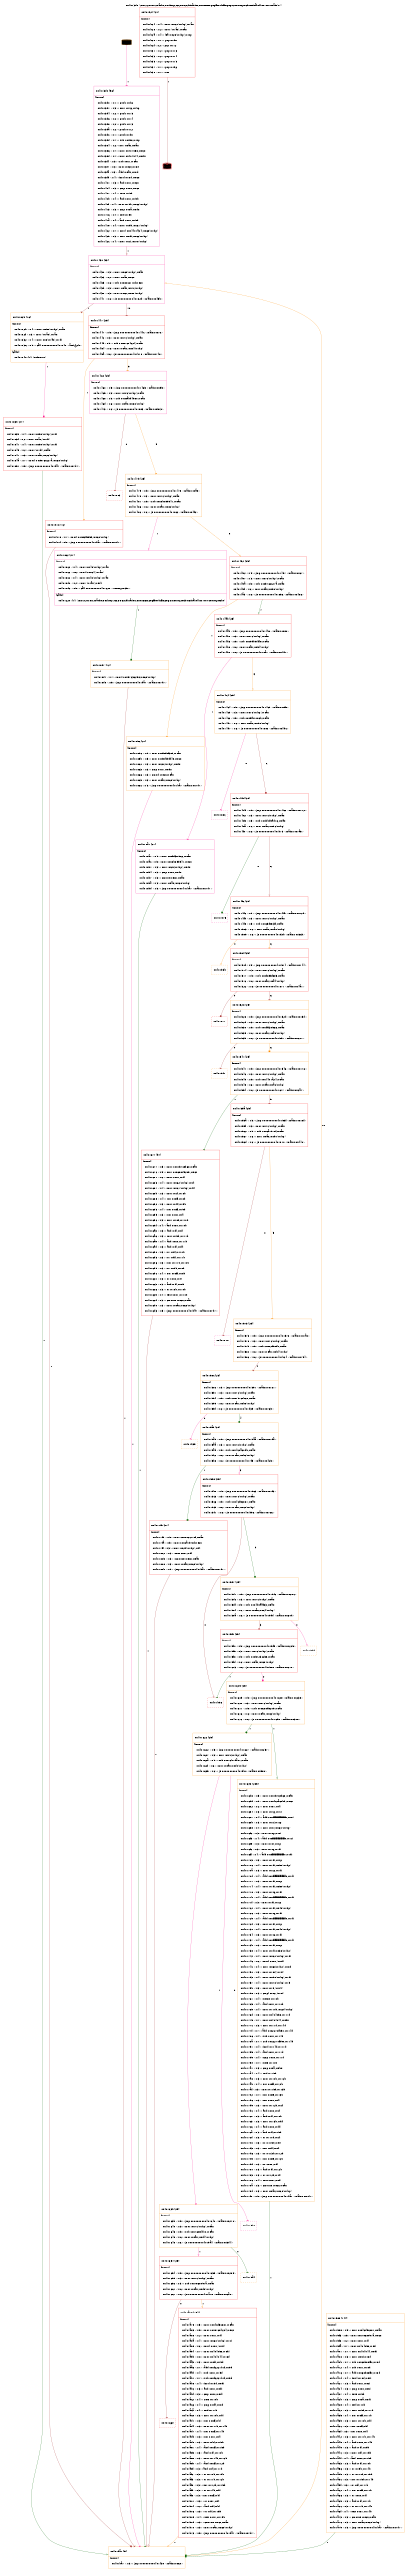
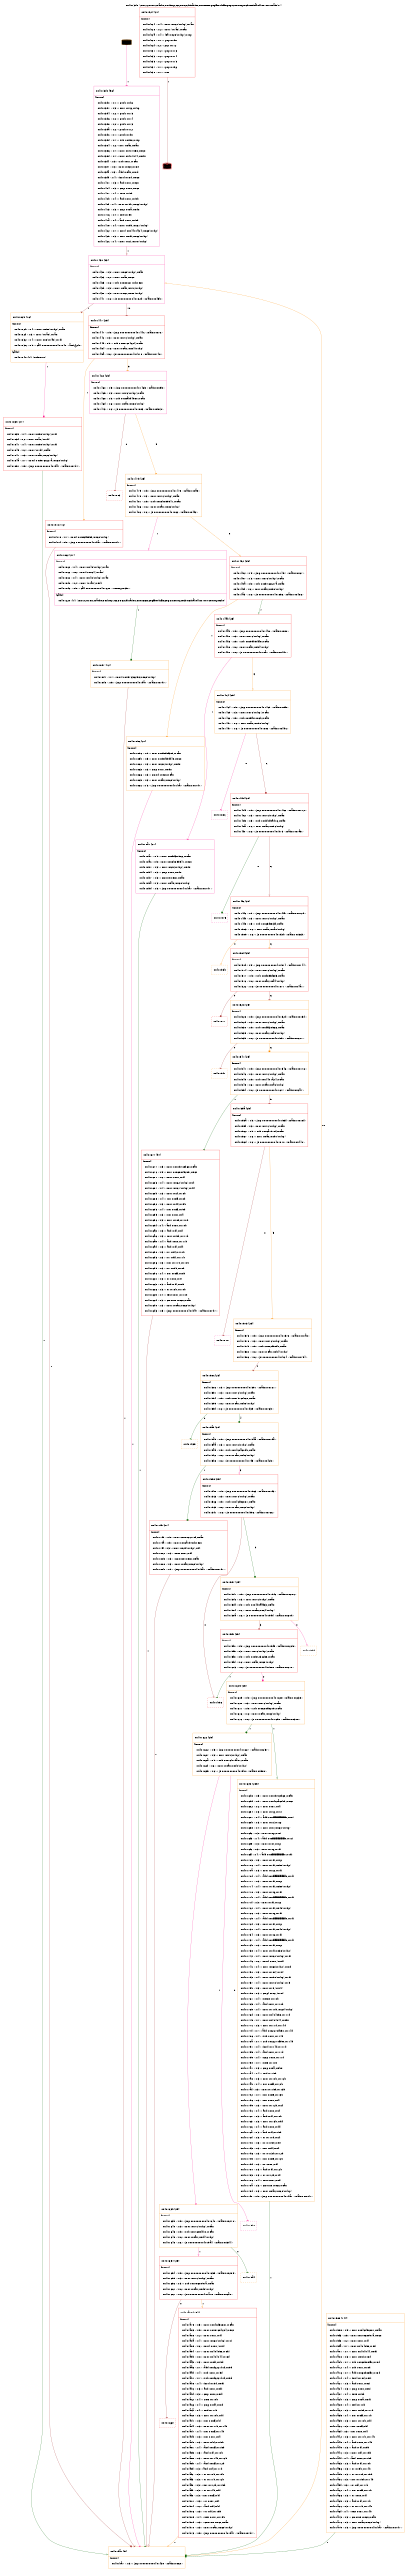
edge "0x40158c [25]" -> "0x401b39": color deeppink -> darkgreen
